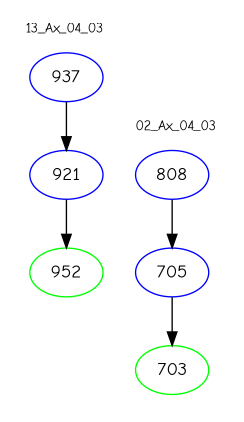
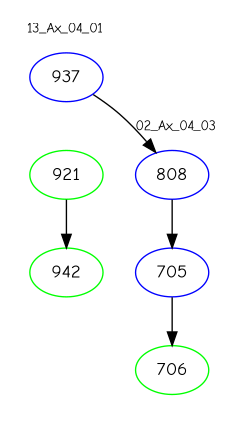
cluster "13_Ax_04_03": label "13_Ax_04_03" -> "13_Ax_04_01"
edge "937" -> "921": now "937" -> "808"
node "921": color blue -> green
node "952": label "952" -> "942"
node "703": label "703" -> "706"
